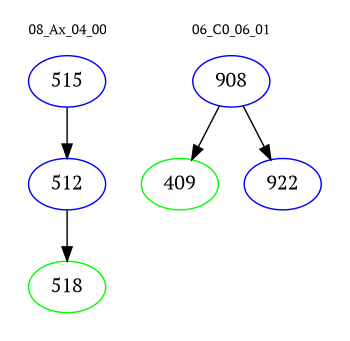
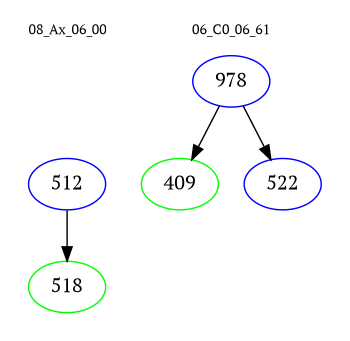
cluster "08_Ax_04_00": label "08_Ax_04_00" -> "08_Ax_06_00"
cluster "06_C0_06_01": label "06_C0_06_01" -> "06_C0_06_61"
node "515": removed
node "908": label "908" -> "978"
node "922": label "922" -> "522"
